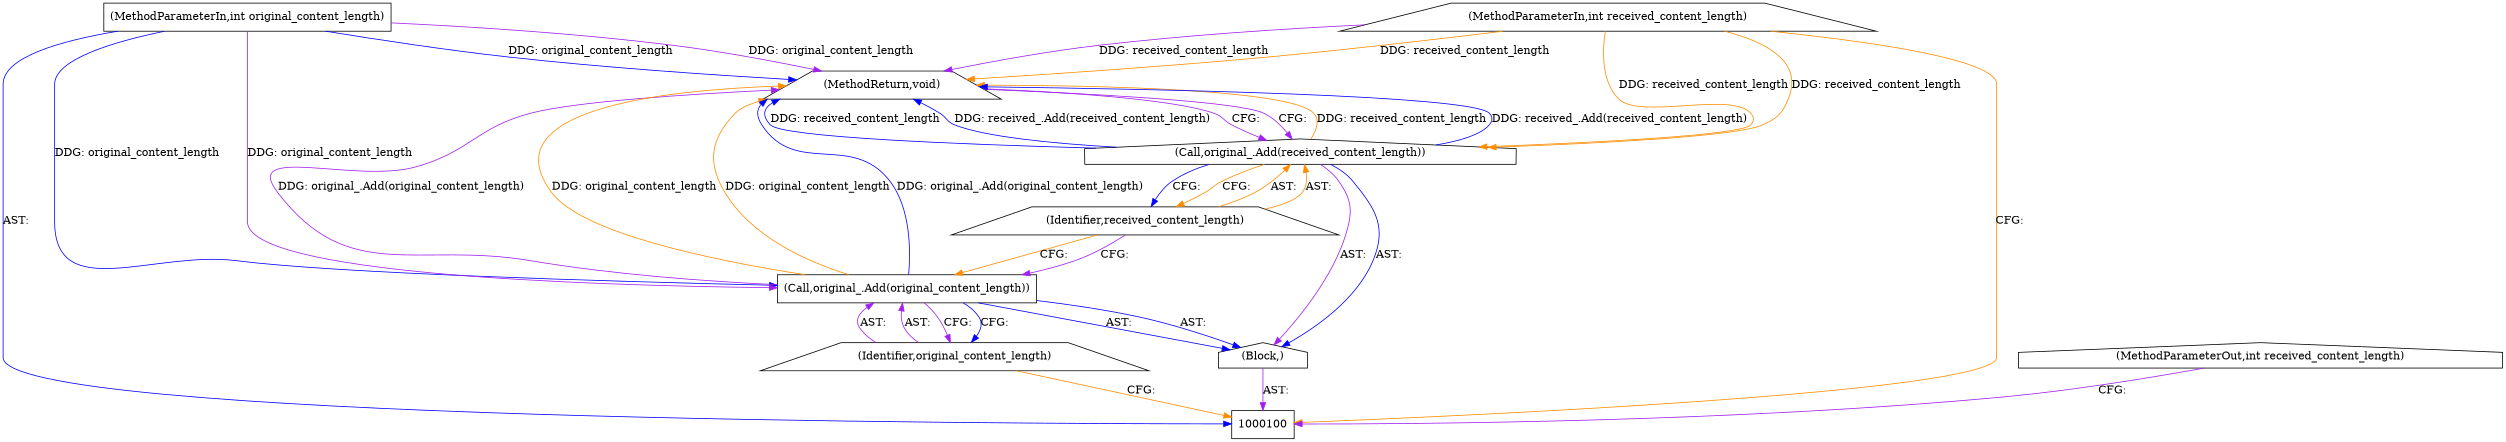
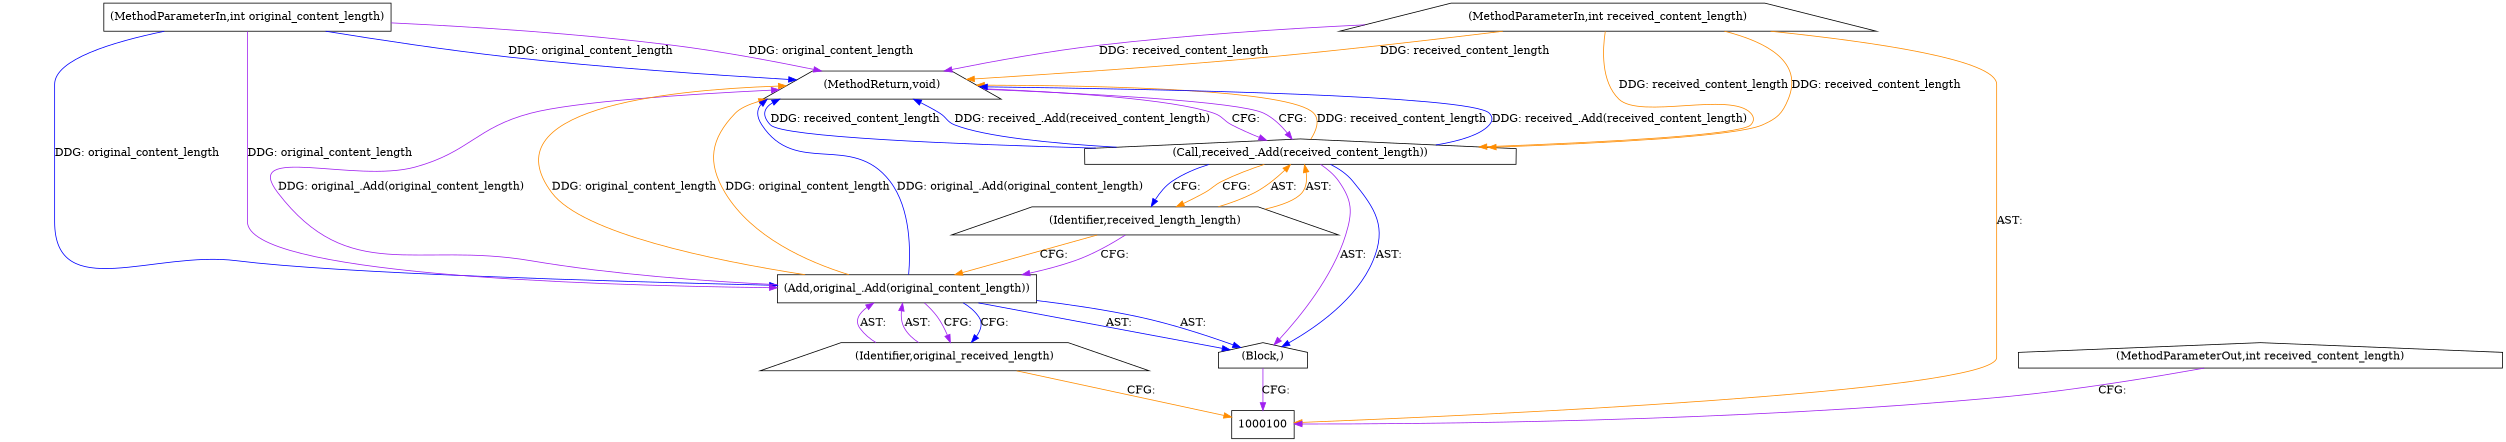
node "(Call,original_.Add(received_content_length))": label "(Call,original_.Add(received_content_length))" -> "(Call,received_.Add(received_content_length))"
node "(Identifier,received_content_length)": label "(Identifier,received_content_length)" -> "(Identifier,received_length_length)"
edge "(MethodParameterIn,int received_content_length)" -> "1000100": label "CFG: " -> "AST: "
node "(Call,original_.Add(original_content_length))": label "(Call,original_.Add(original_content_length))" -> "(Add,original_.Add(original_content_length))"
node "(Identifier,original_content_length)": label "(Identifier,original_content_length)" -> "(Identifier,original_received_length)"
edge "(Block,)" -> "1000100": label "AST: " -> "CFG: "
edge "(MethodParameterIn,int original_content_length)" -> "1000100": removed, label "AST:"
